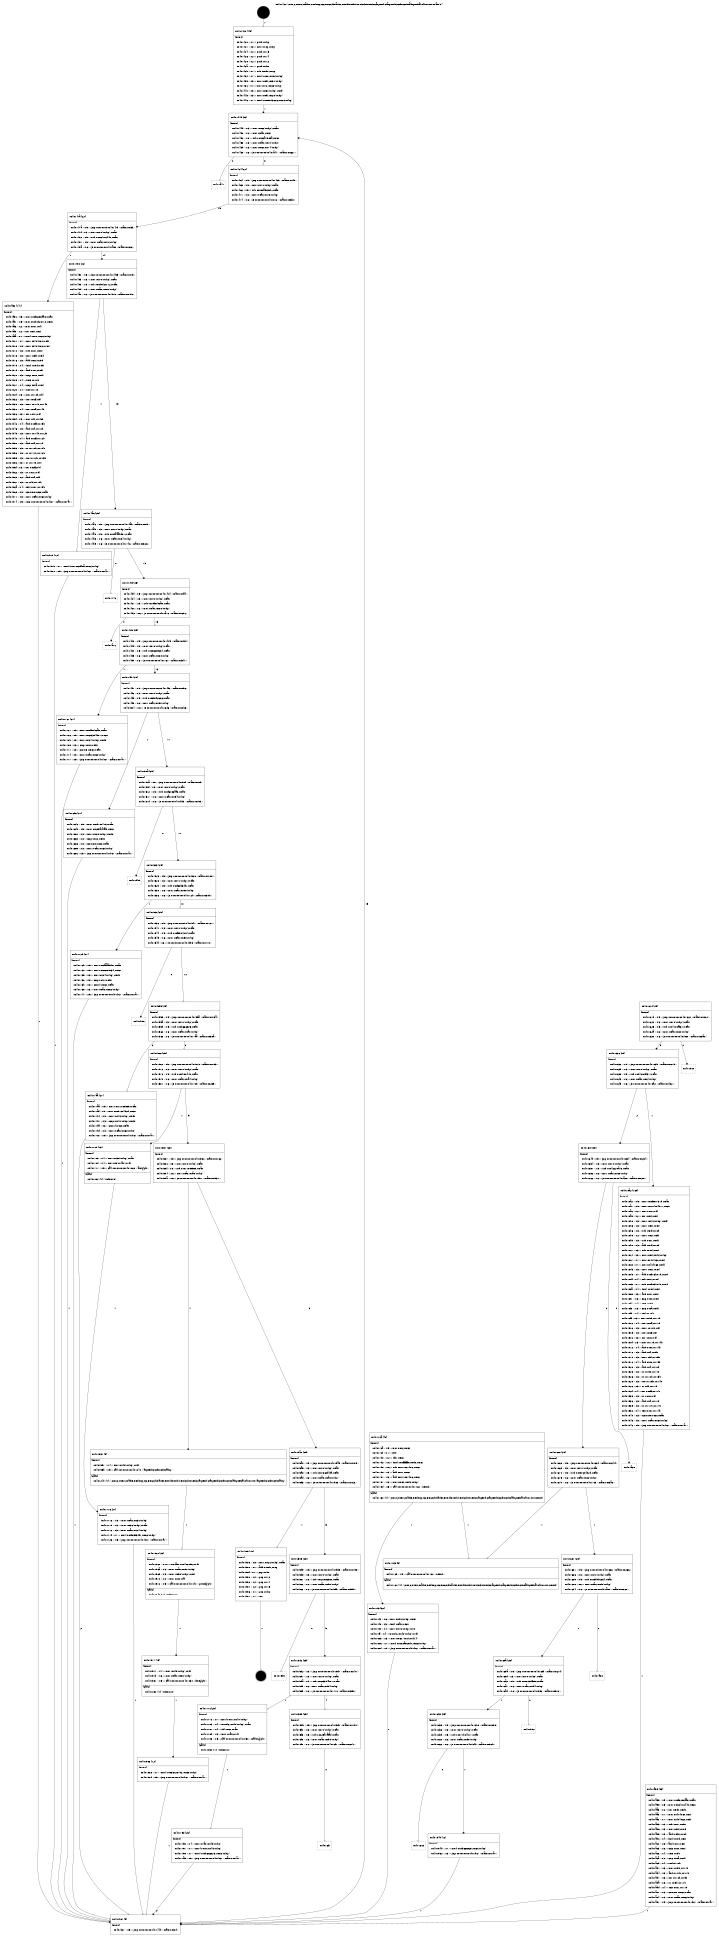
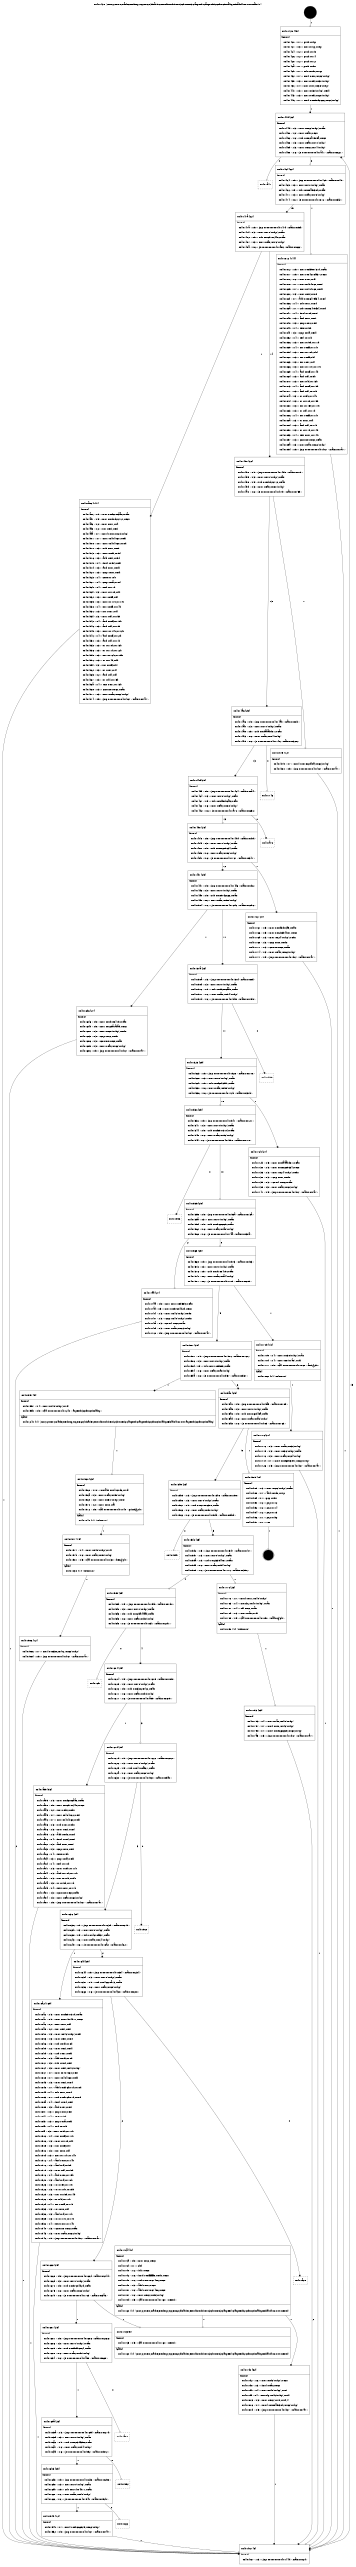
node "0x401812 [144]": added
node "0x401604 [25]": added
